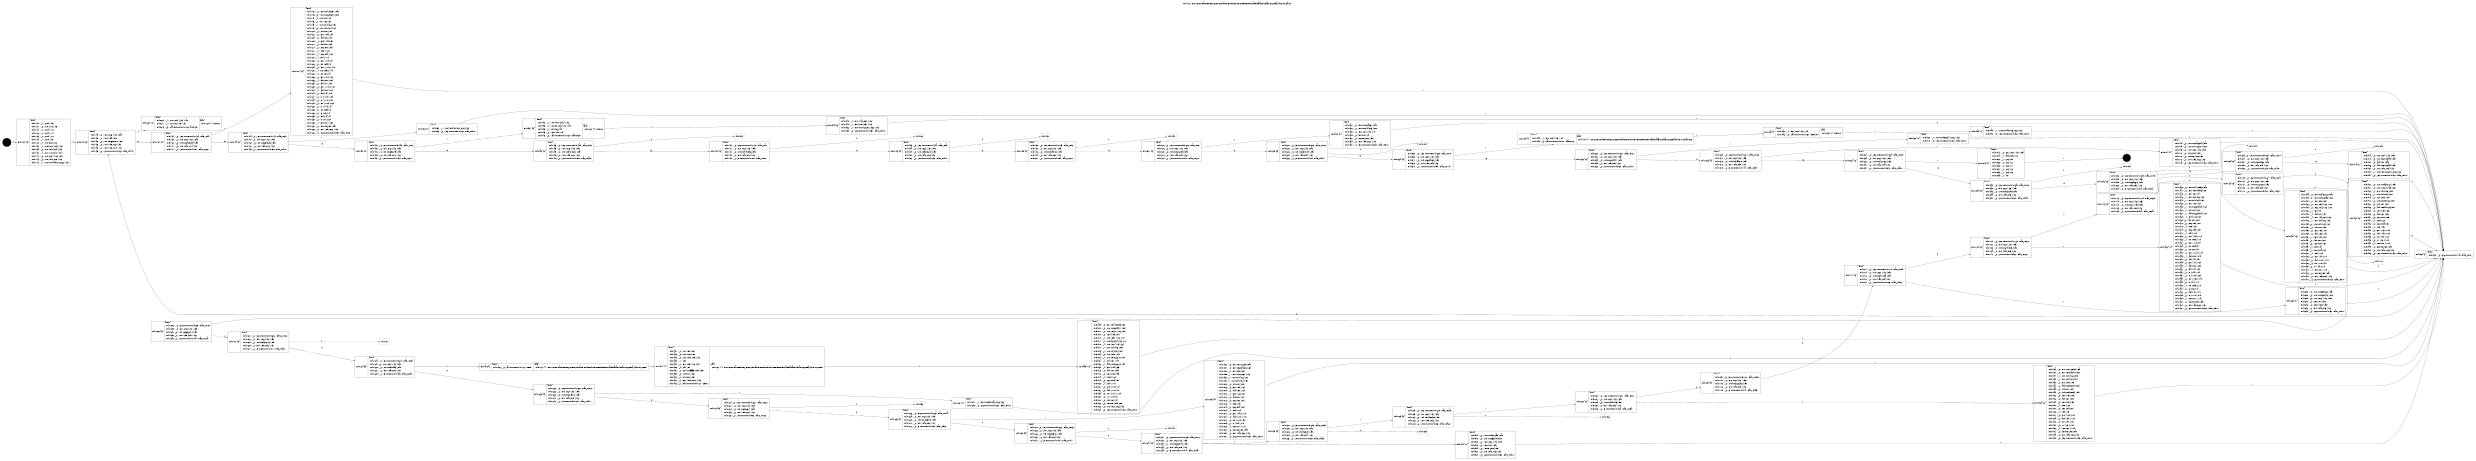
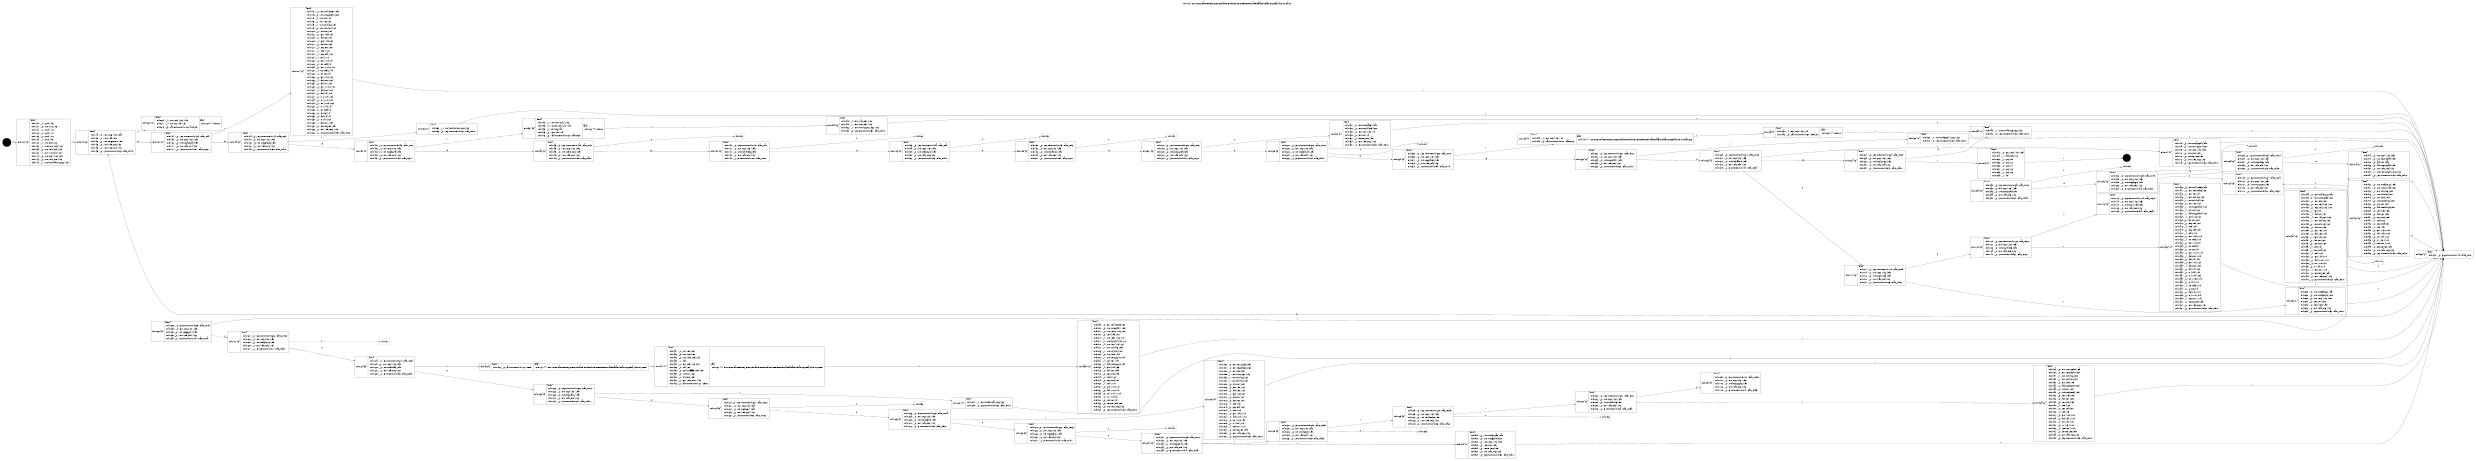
edge "0x40175f [25]" -> "0x401962 [88]": reversed
edge "0x401584 [25]" -> "0x40159d [25]": now "0x401584 [25]" -> "0x401bab [12]"
edge "0x401746 [25]" -> "0x4019ba [103]": removed, label "2"
edge "0x4016fb [25]" -> "0x401714 [25]": now "0x40156b [25]" -> "0x401714 [25]"
